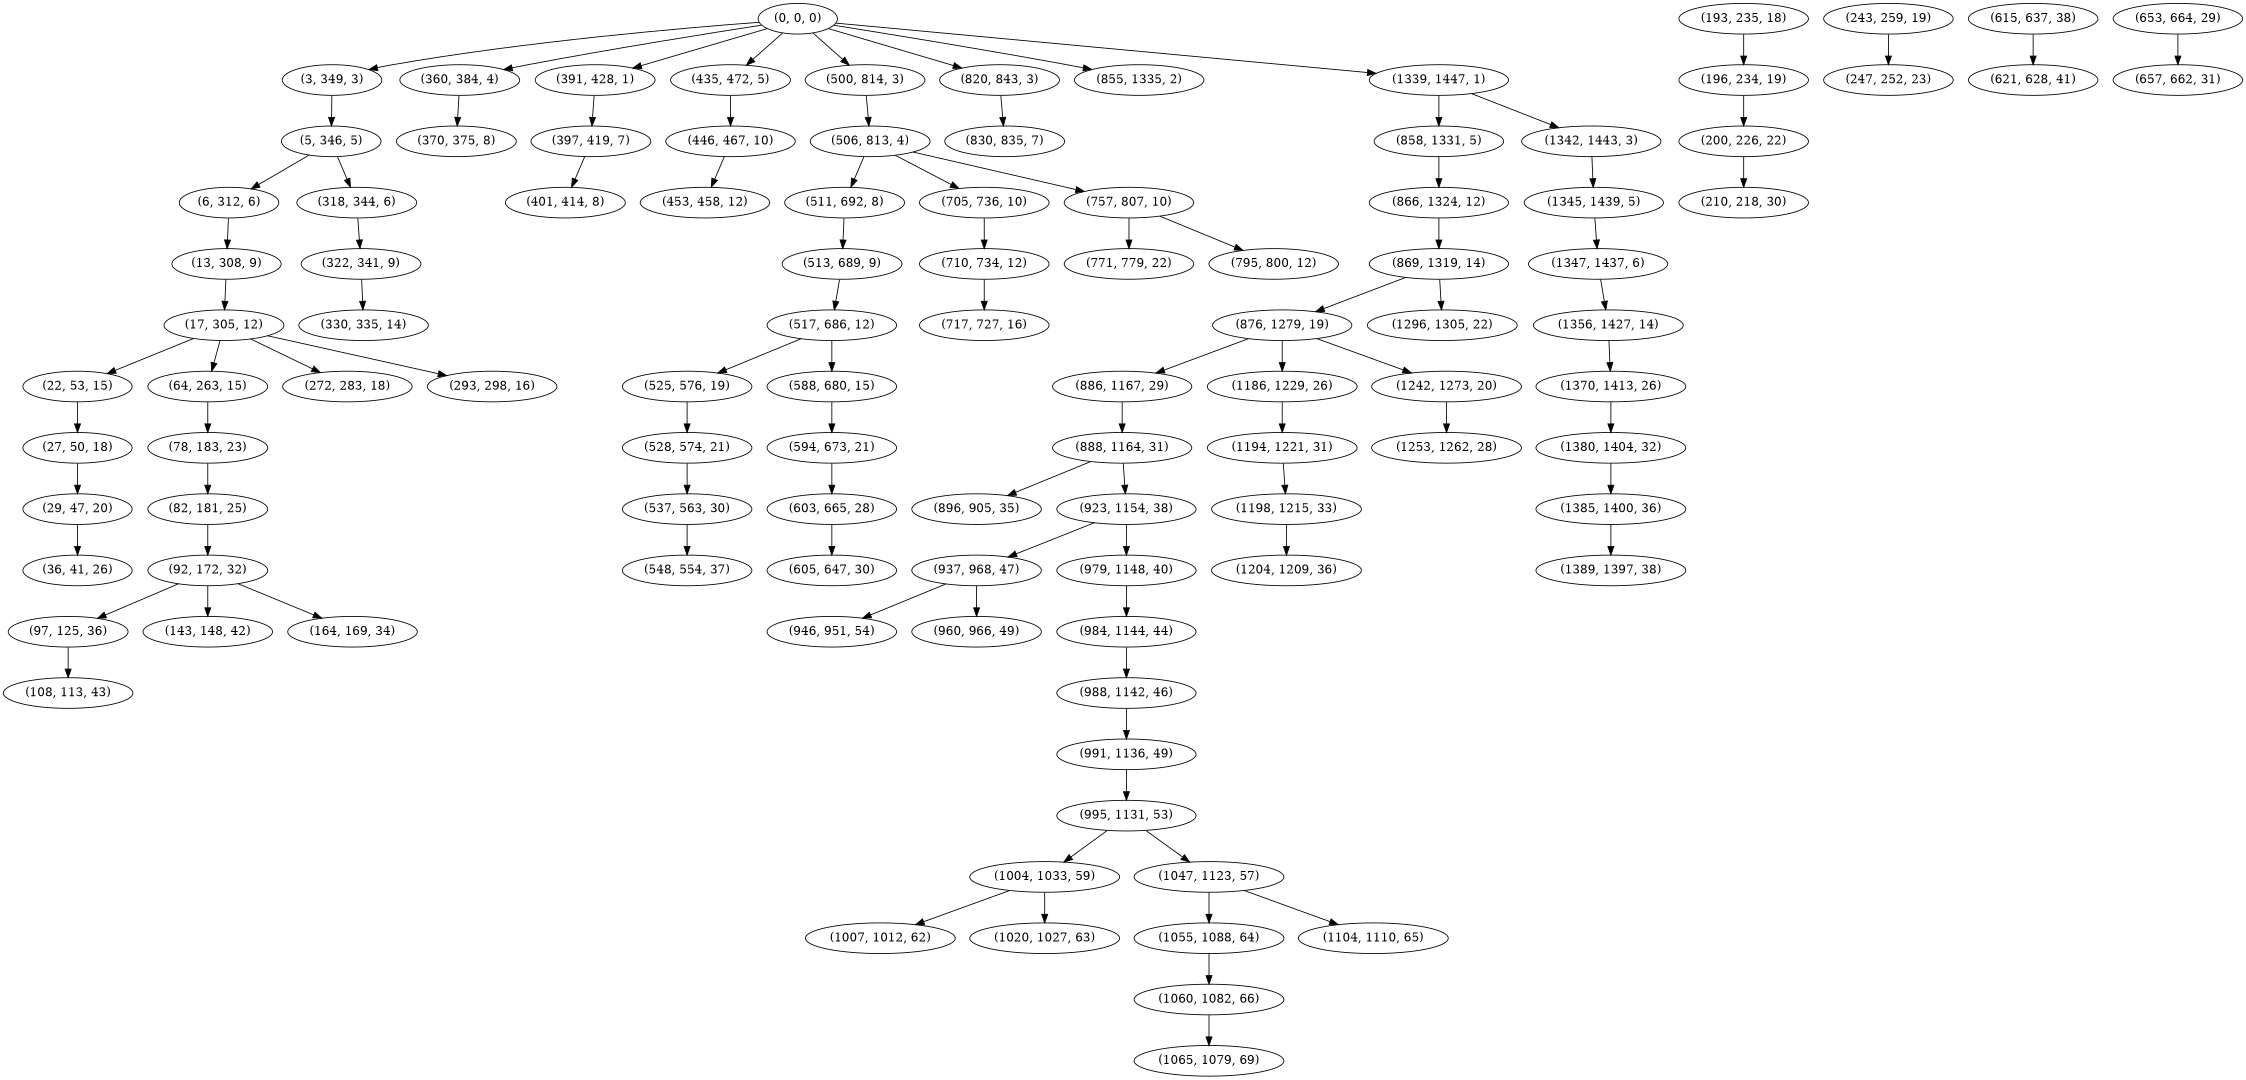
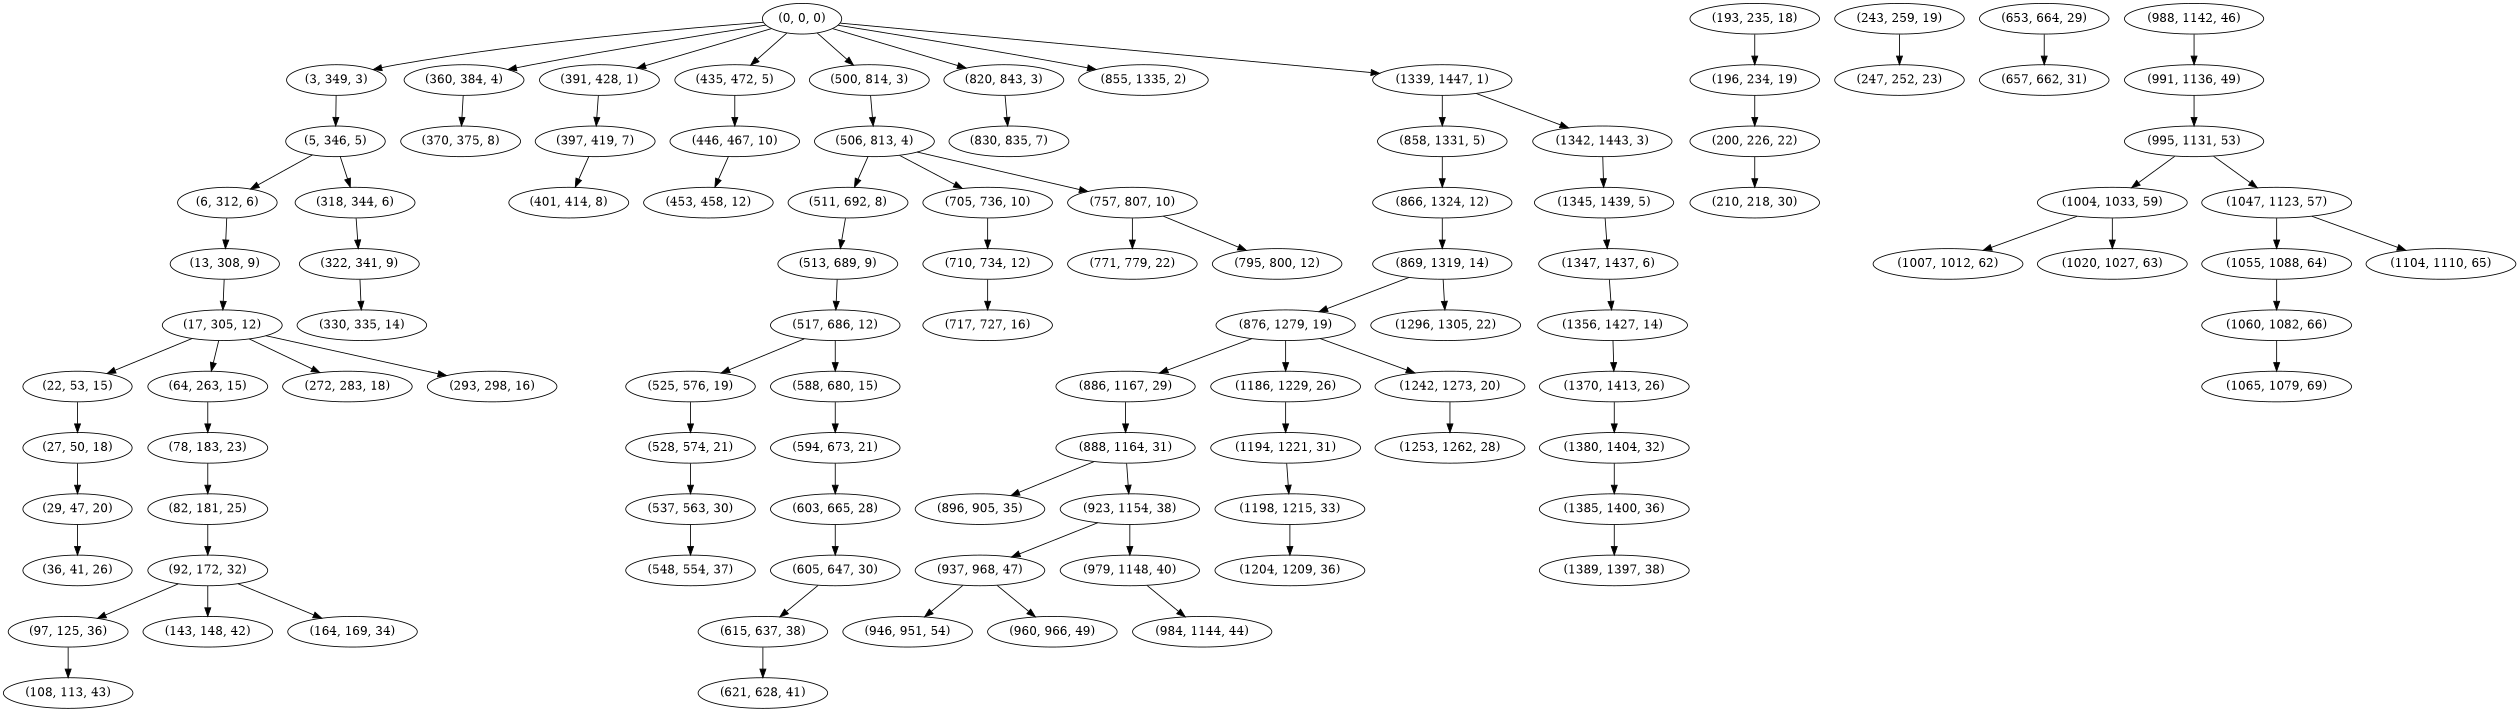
edge "(605, 647, 30)" -> "(615, 637, 38)": added
edge "(984, 1144, 44)" -> "(988, 1142, 46)": removed
